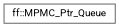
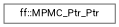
node "ff::MPMC_Ptr_Queue": label "ff::MPMC_Ptr_Queue" -> "ff::MPMC_Ptr_Ptr"
